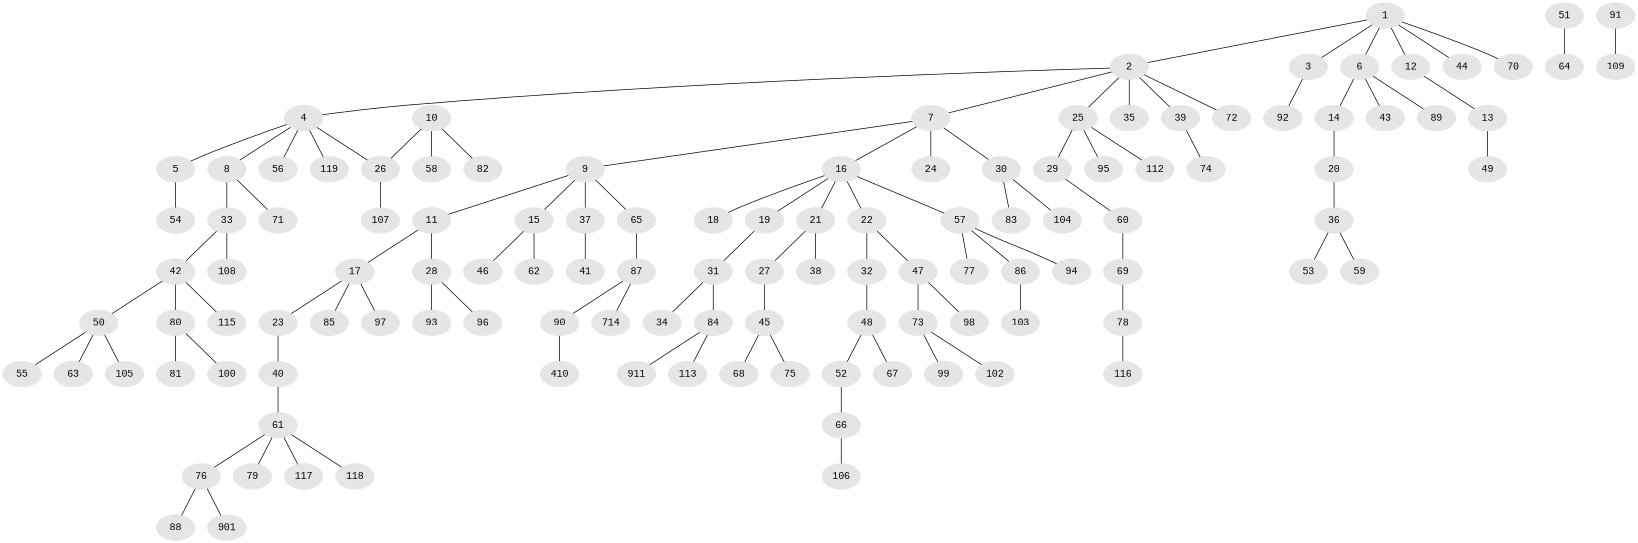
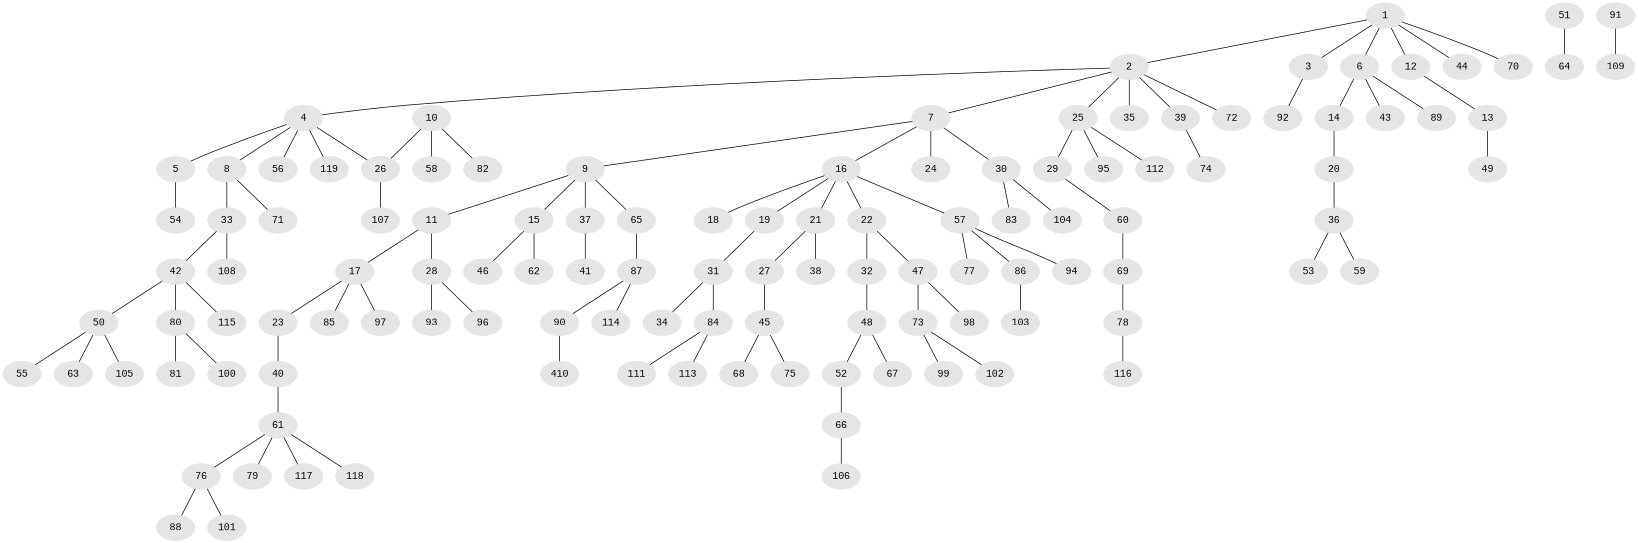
node "714": label "714" -> "114"
node "911": label "911" -> "111"
node "901": label "901" -> "101"
